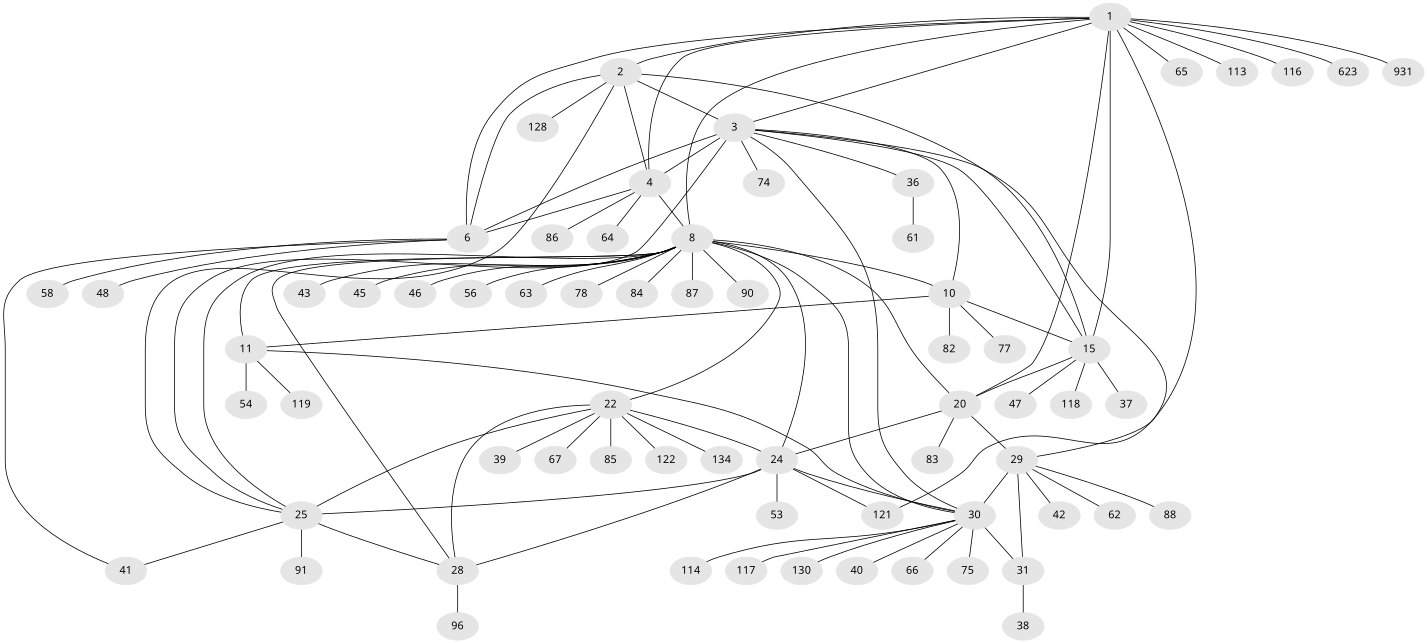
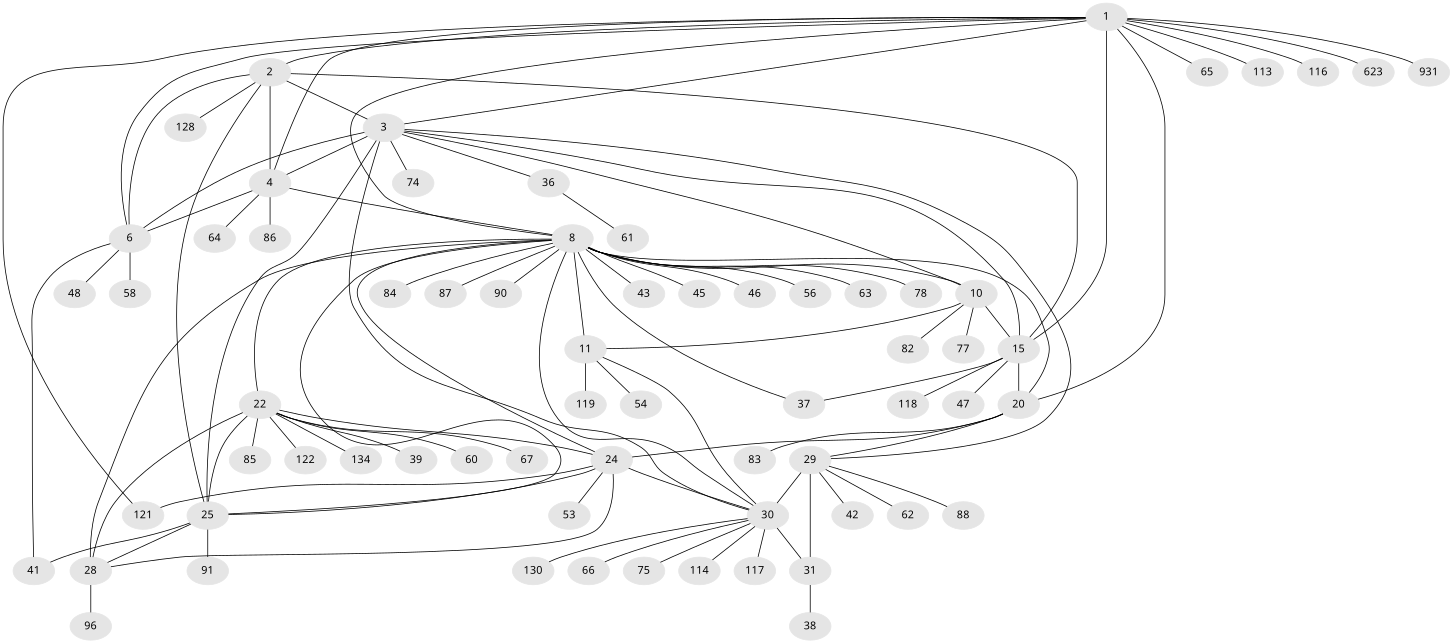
edge "8" -- "37": added
node "60": added
node "40": removed
